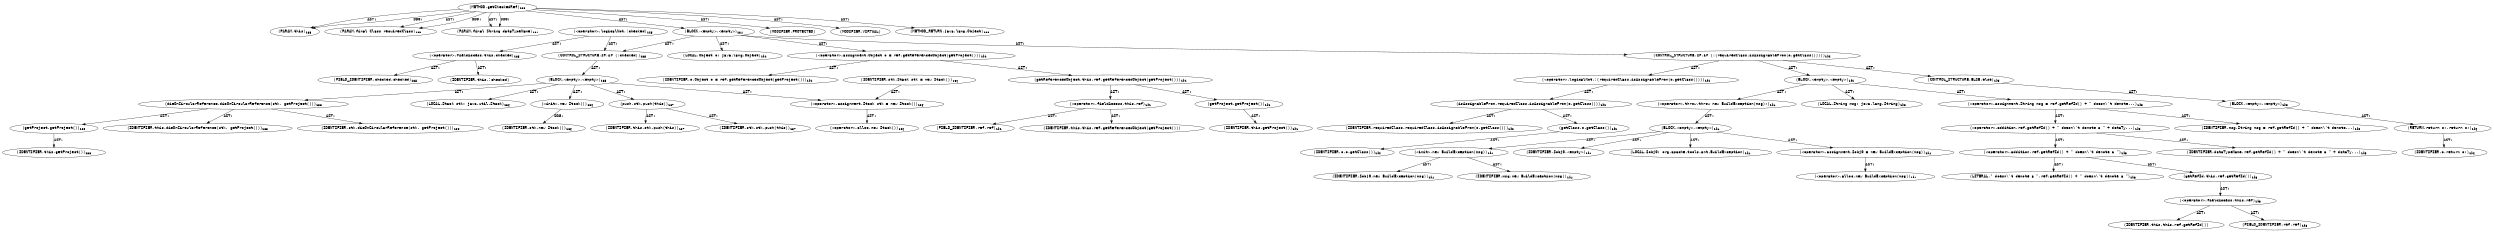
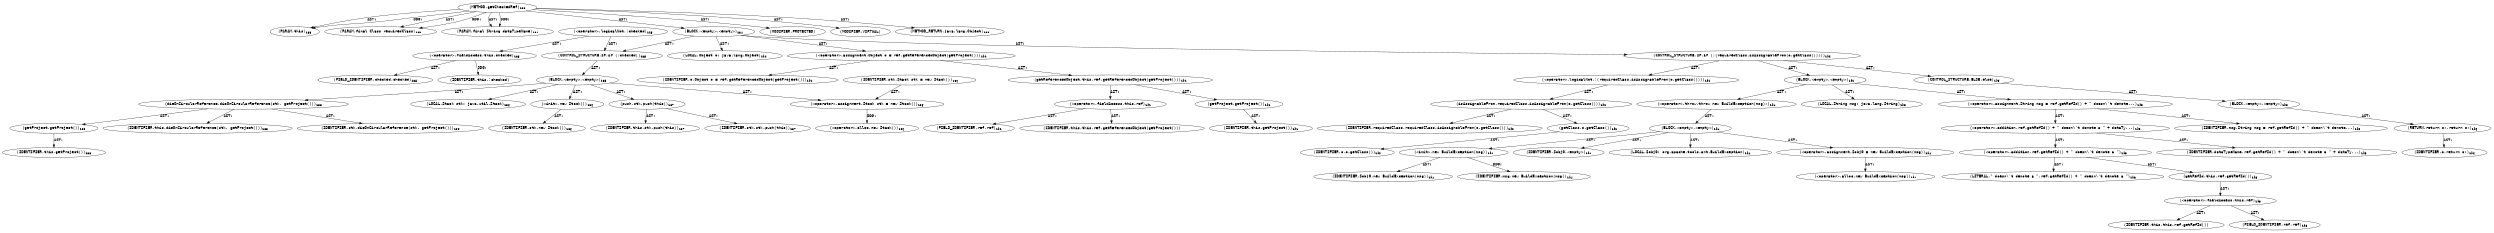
edge "(<operator>.fieldAccess,this.checked)" -> "(IDENTIFIER,this,!checked)": label "AST: " -> "DDG: "
edge "(<init>,new Stack())" -> "(IDENTIFIER,stk,new Stack())": label "DDG: " -> "AST: "
edge "(<operator>.assignment,Stack stk = new Stack())" -> "(<operator>.alloc,new Stack())": label "AST: " -> "DDG: "
edge "(<init>,new BuildException(msg))" -> "(IDENTIFIER,msg,new BuildException(msg))": label "AST: " -> "DDG: "
